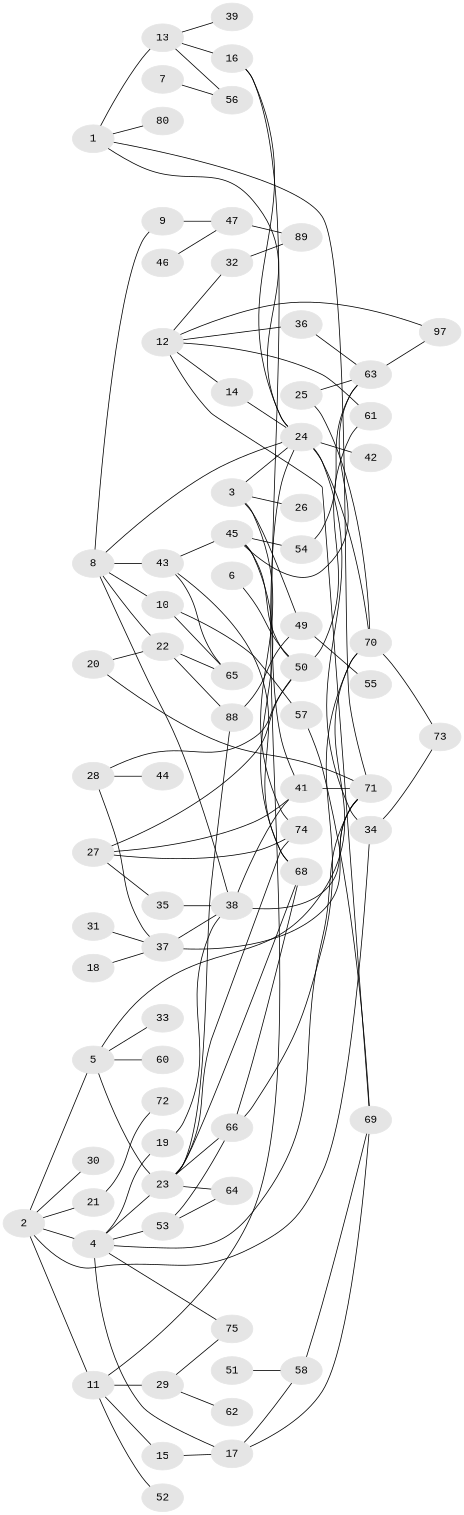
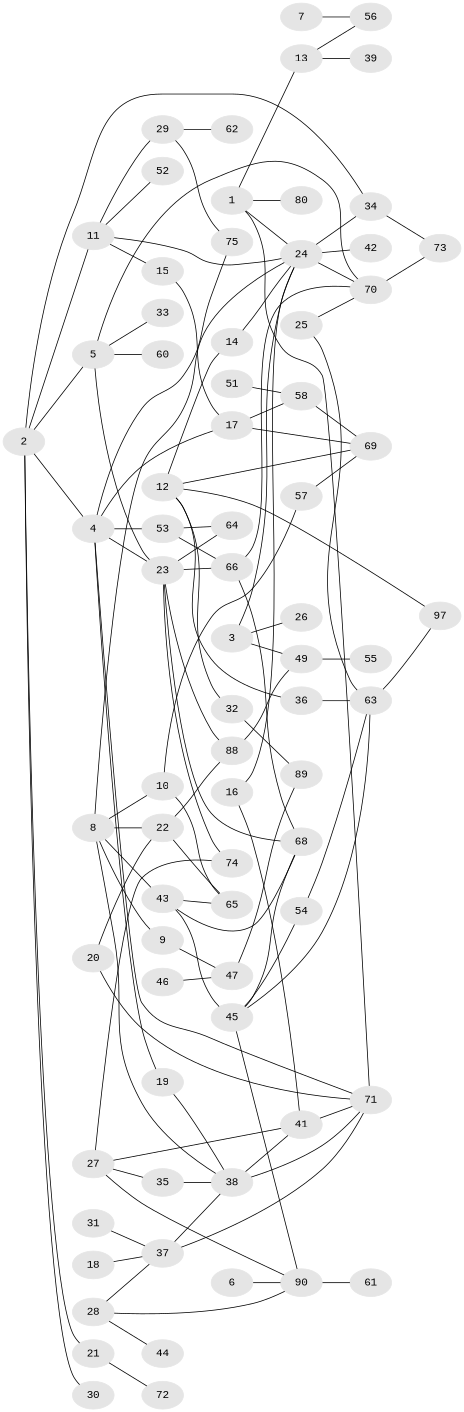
edge "13" -- "16": removed
edge "12" -- "61": removed
node "50": label "50" -> "90"
edge "3" -- "74": removed
